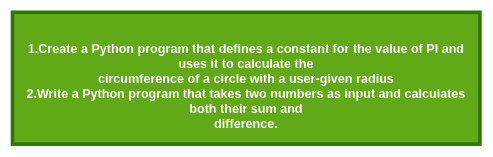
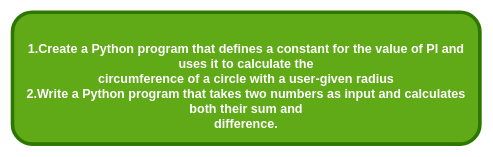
node "1.Create a Python program that defines a constant for the value of PI and uses it to calculate the circumference of a circle with a user-given radius 2.Write a Python program that takes two numbers as input and calculates both their sum and difference.": shape rectangle -> rounded rectangle
